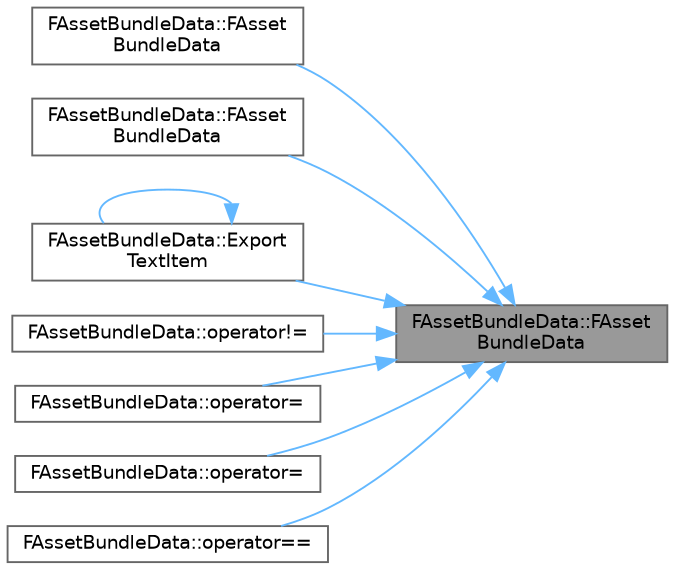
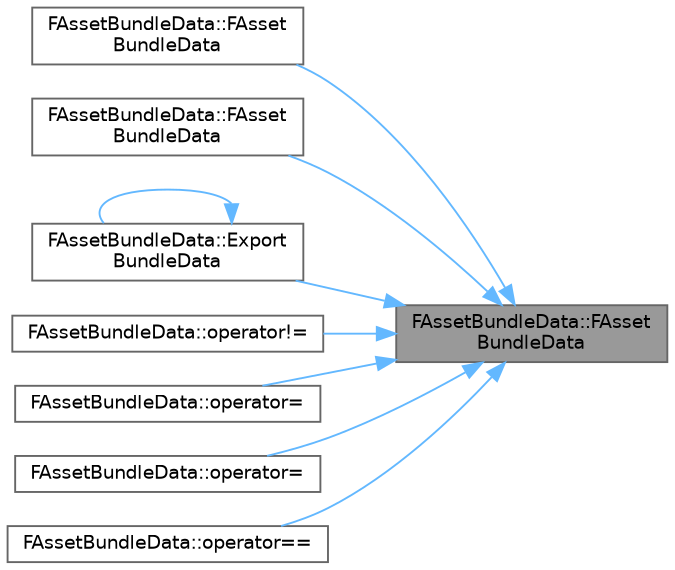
node "FAssetBundleData::Export TextItem": label "FAssetBundleData::Export TextItem" -> "FAssetBundleData::Export BundleData"
